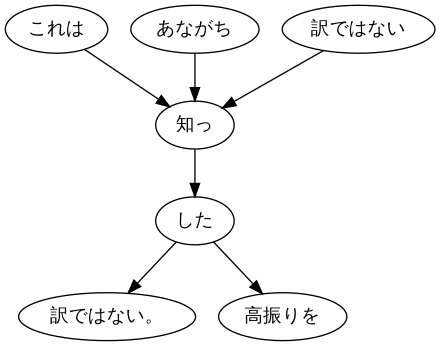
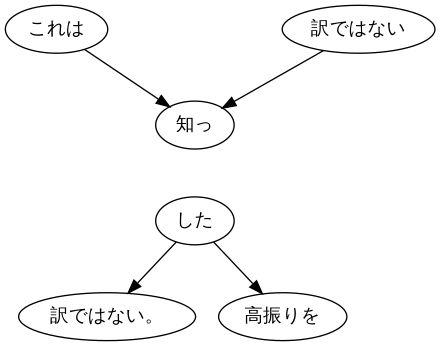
node "あながち": removed
edge "知っ" -> "した": removed
